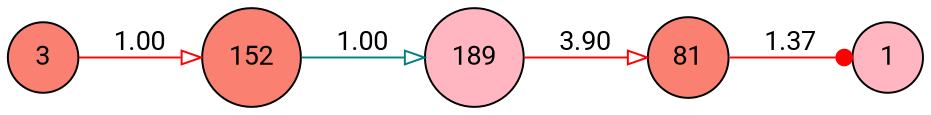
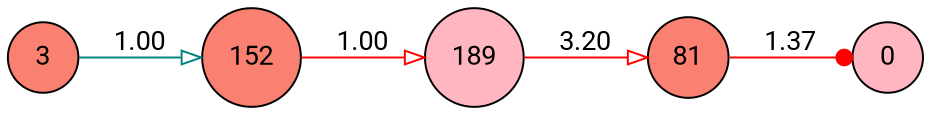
edge "189" -> "81": label "3.90" -> "3.20"
edge "3" -> "152": color red -> teal
edge "152" -> "189": color teal -> red
node "1": label "1" -> "0"
